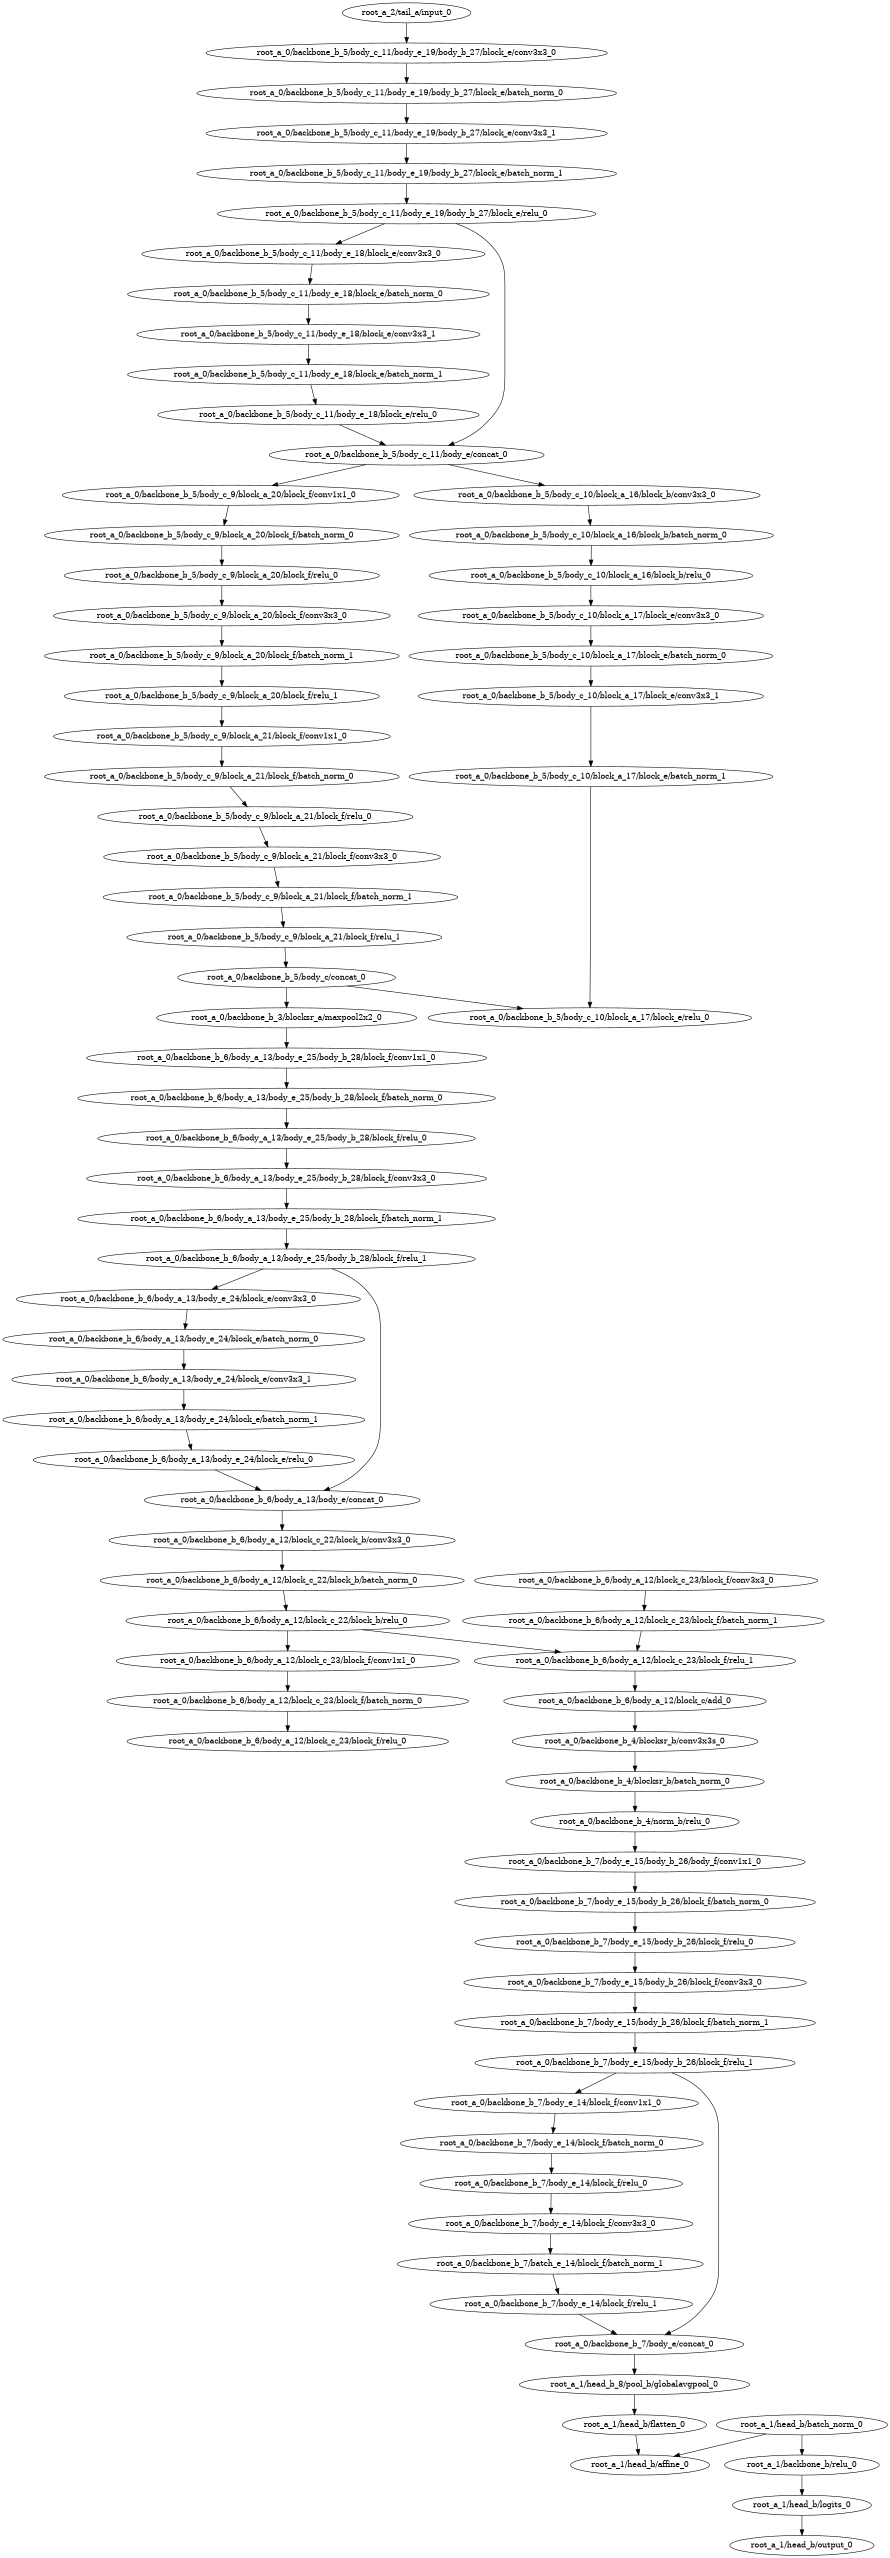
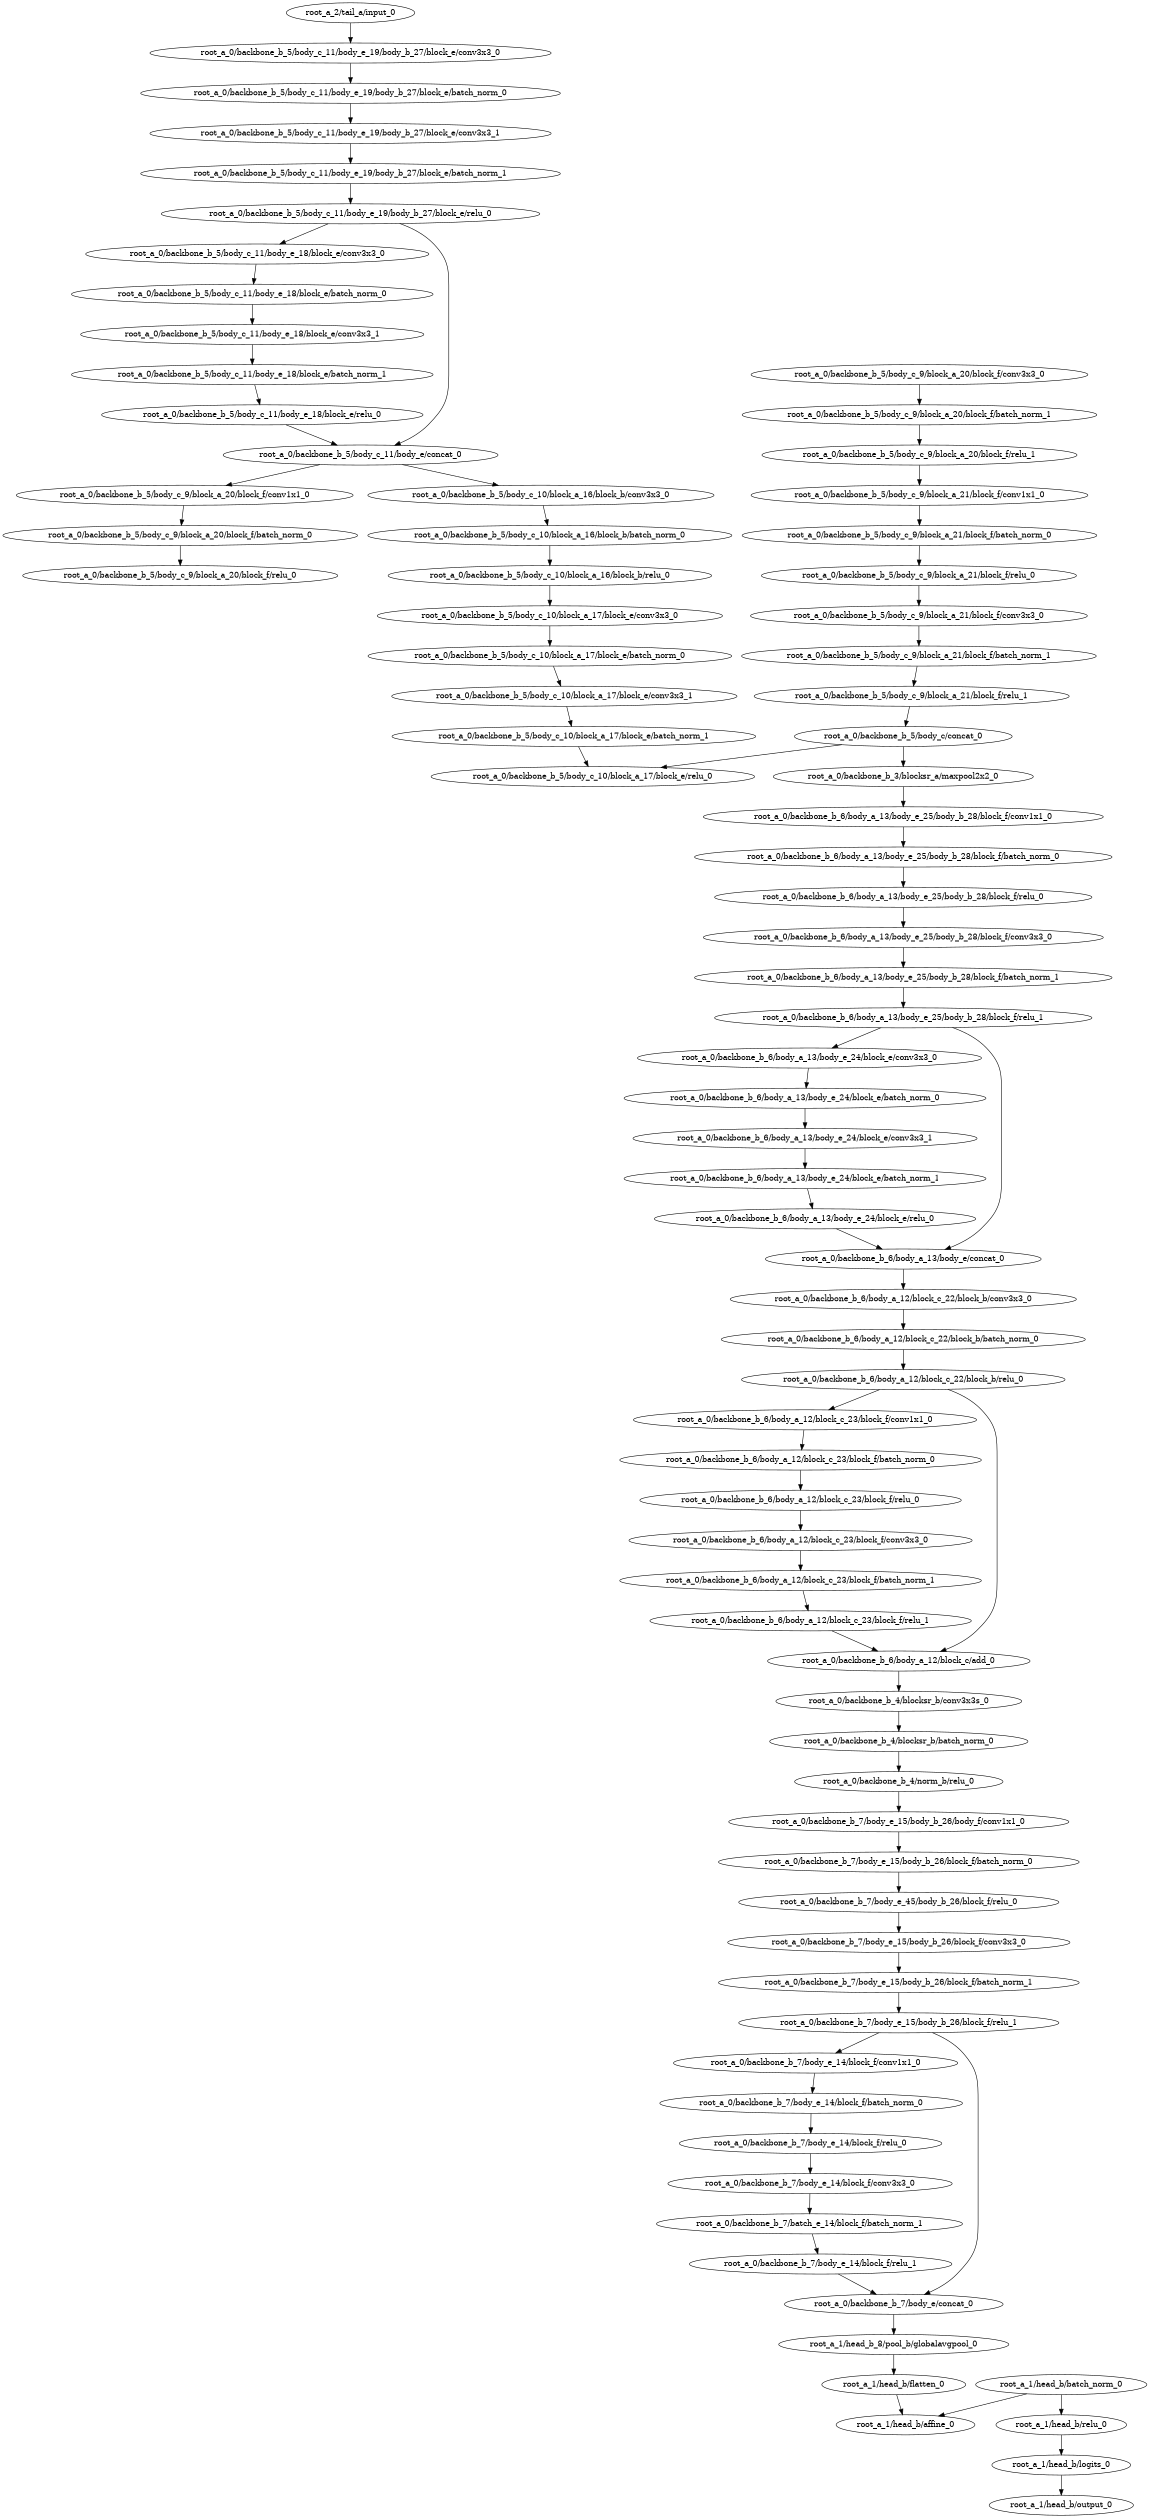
edge "root_a_0/backbone_b_5/body_c_9/block_a_20/block_f/relu_0" -> "root_a_0/backbone_b_5/body_c_9/block_a_20/block_f/conv3x3_0": removed
edge "root_a_0/backbone_b_6/body_a_12/block_c_23/block_f/relu_0" -> "root_a_0/backbone_b_6/body_a_12/block_c_23/block_f/conv3x3_0": added
edge "root_a_0/backbone_b_6/body_a_12/block_c_22/block_b/relu_0" -> "root_a_0/backbone_b_6/body_a_12/block_c_23/block_f/relu_1": now "root_a_0/backbone_b_6/body_a_12/block_c_22/block_b/relu_0" -> "root_a_0/backbone_b_6/body_a_12/block_c/add_0"
node "root_a_0/backbone_b_7/body_e_15/body_b_26/block_f/relu_0": label "root_a_0/backbone_b_7/body_e_15/body_b_26/block_f/relu_0" -> "root_a_0/backbone_b_7/body_e_45/body_b_26/block_f/relu_0"
node "root_a_1/backbone_b/relu_0": label "root_a_1/backbone_b/relu_0" -> "root_a_1/head_b/relu_0"
